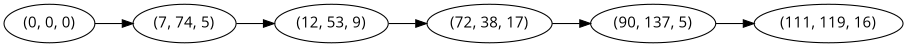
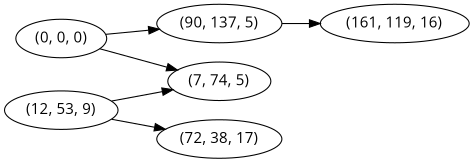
edge "(7, 74, 5)" -> "(12, 53, 9)": reversed
edge "(72, 38, 17)" -> "(90, 137, 5)": now "(0, 0, 0)" -> "(90, 137, 5)"
node "(111, 119, 16)": label "(111, 119, 16)" -> "(161, 119, 16)"
